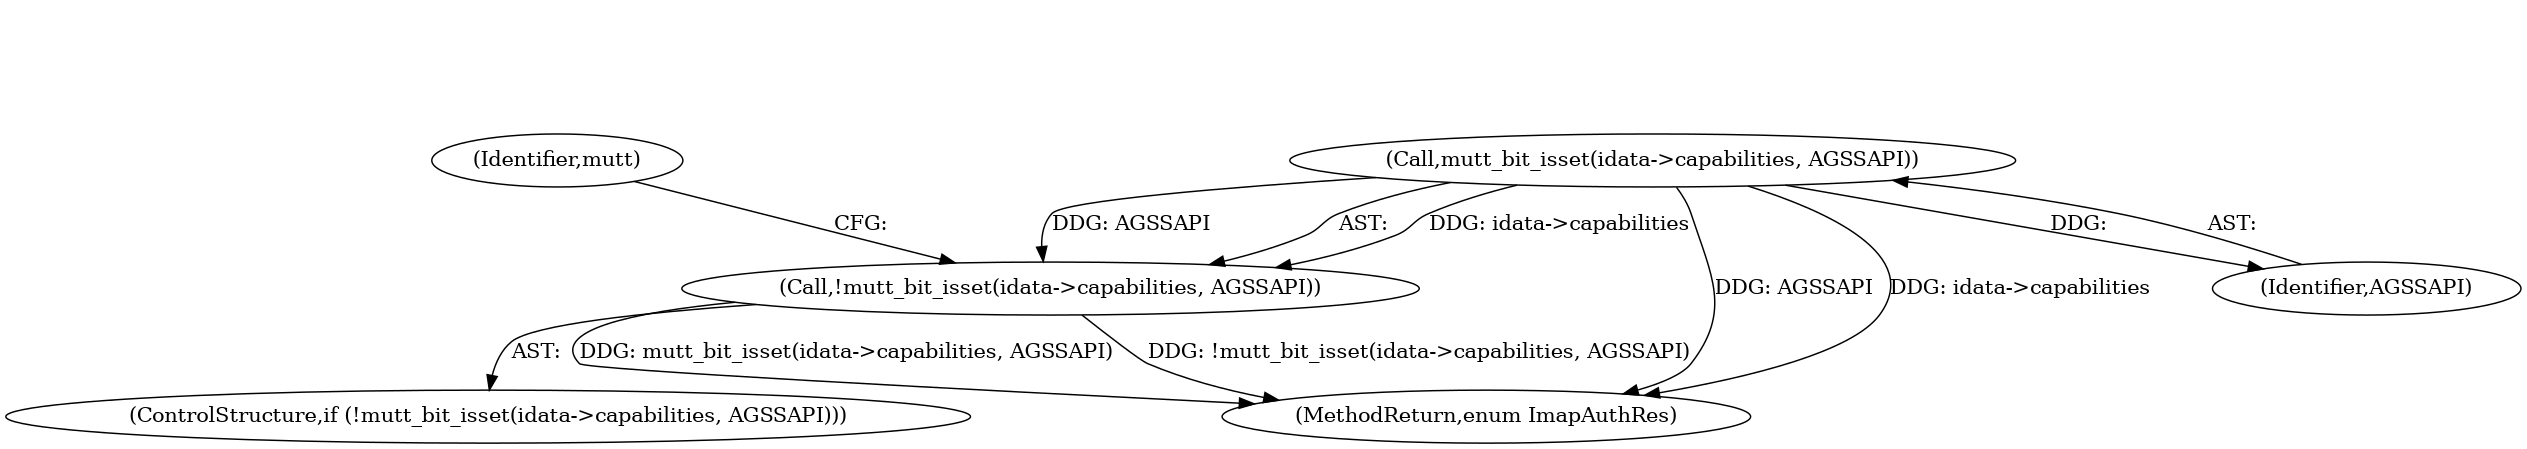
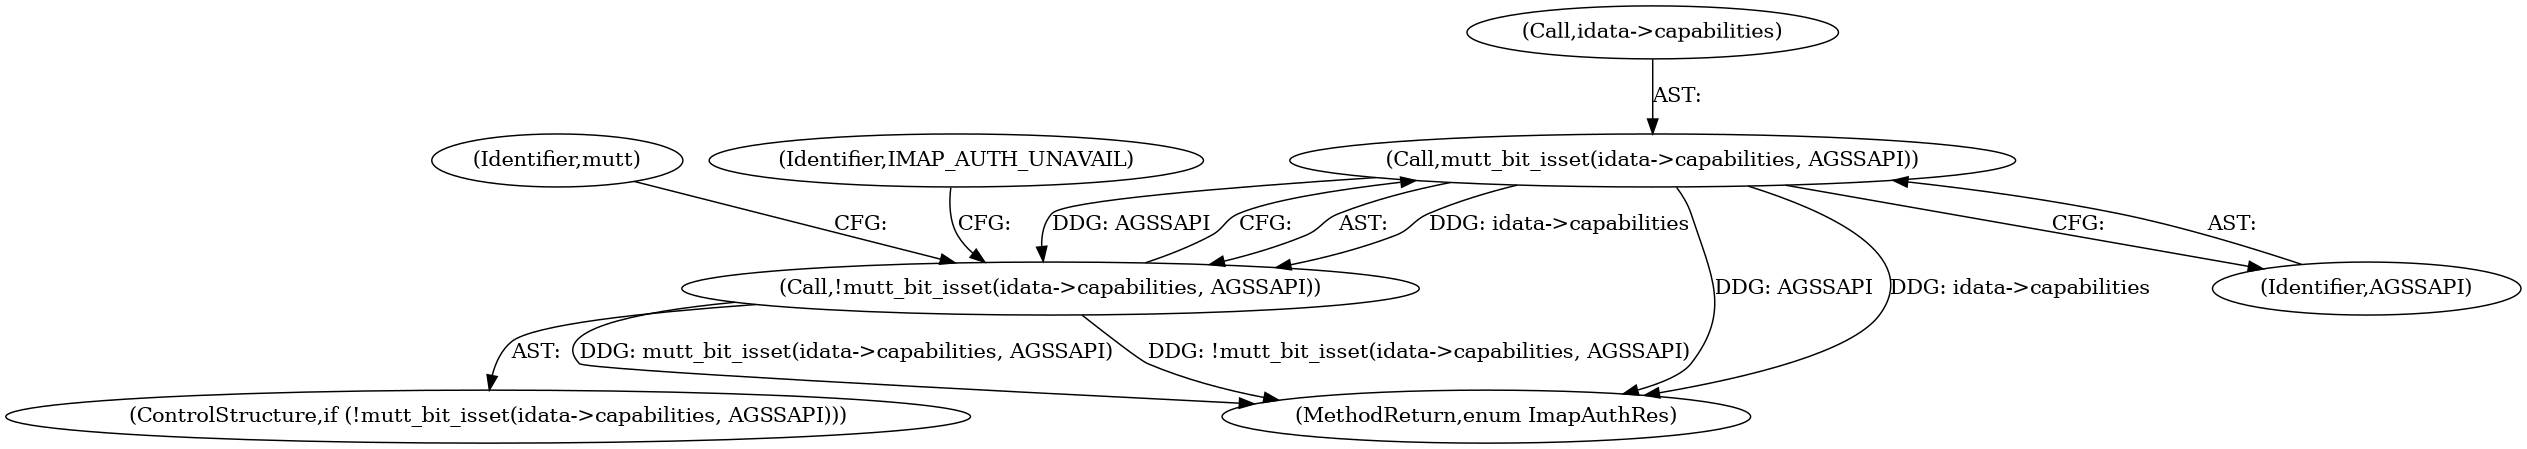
node "(Call,idata->capabilities)": added
node "(Identifier,IMAP_AUTH_UNAVAIL)": added
edge "(Call,!mutt_bit_isset(idata->capabilities, AGSSAPI))" -> "(Call,mutt_bit_isset(idata->capabilities, AGSSAPI))": added, label "CFG:"
edge "(Call,mutt_bit_isset(idata->capabilities, AGSSAPI))" -> "(Identifier,AGSSAPI)": label "DDG: " -> "CFG: "
